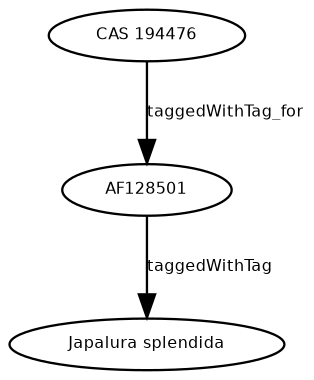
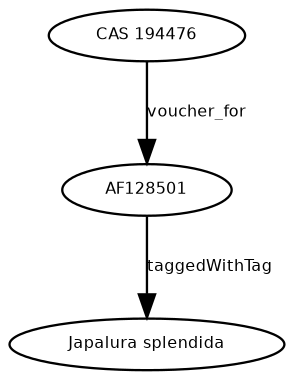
edge "CAS 194476" -> "AF128501": label "taggedWithTag_for" -> "voucher_for"
